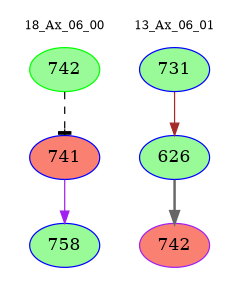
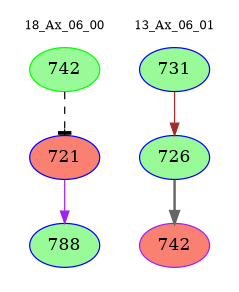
node "741": label "741" -> "721"
node "626": label "626" -> "726"
node "758": label "758" -> "788"
